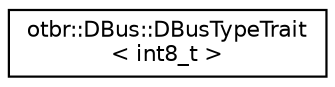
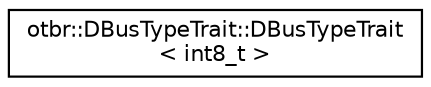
node "otbr::DBus::DBusTypeTrait < int8_t >": label "otbr::DBus::DBusTypeTrait < int8_t >" -> "otbr::DBusTypeTrait::DBusTypeTrait < int8_t >"
